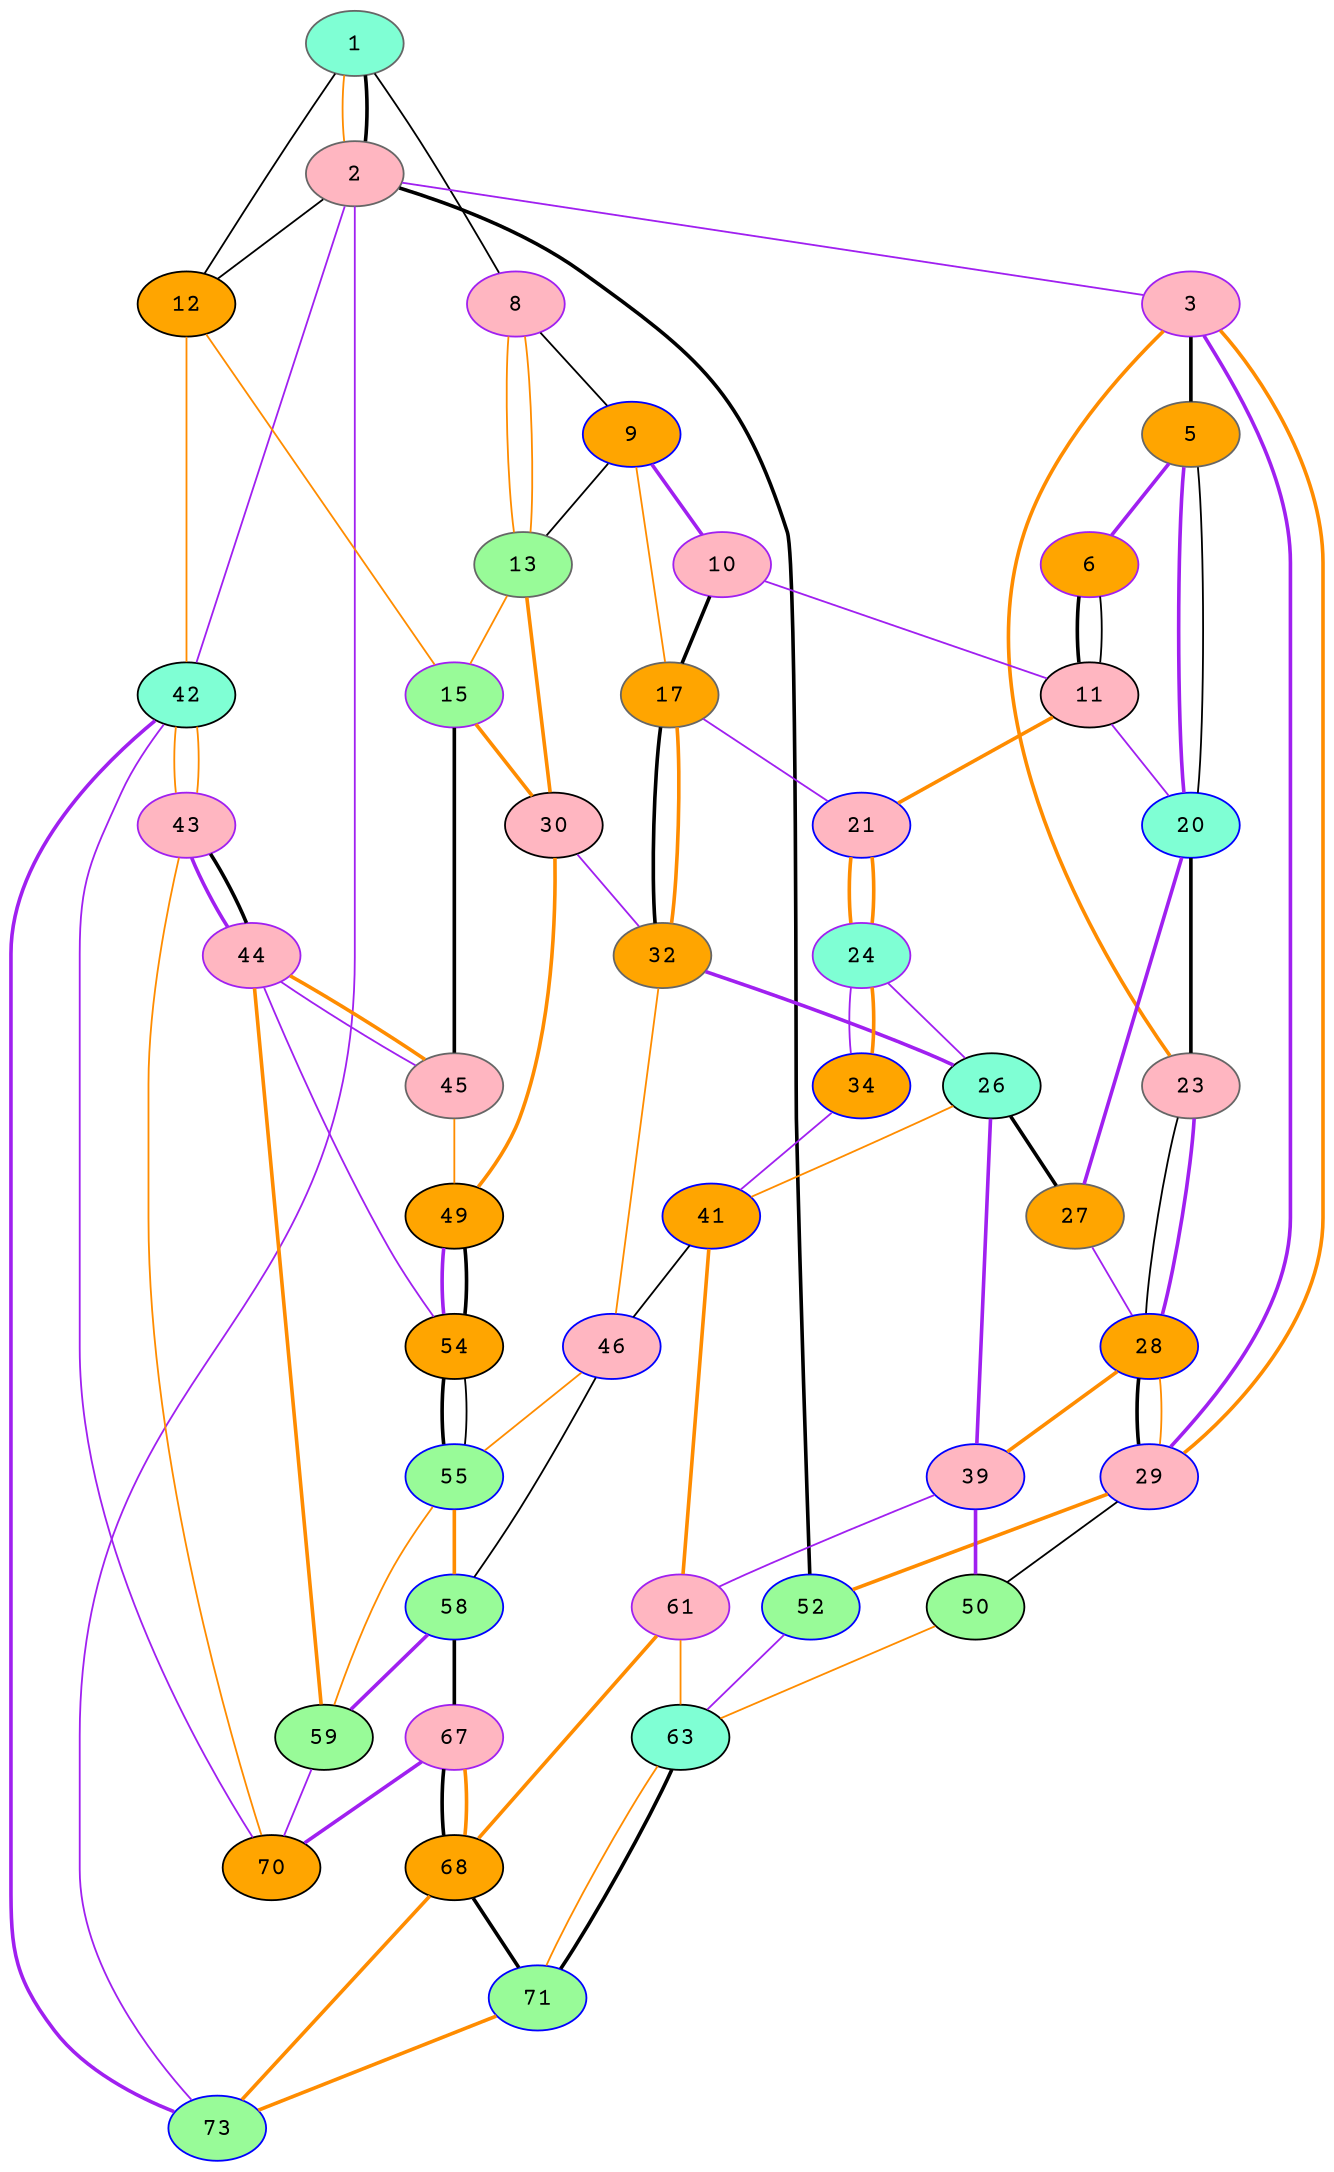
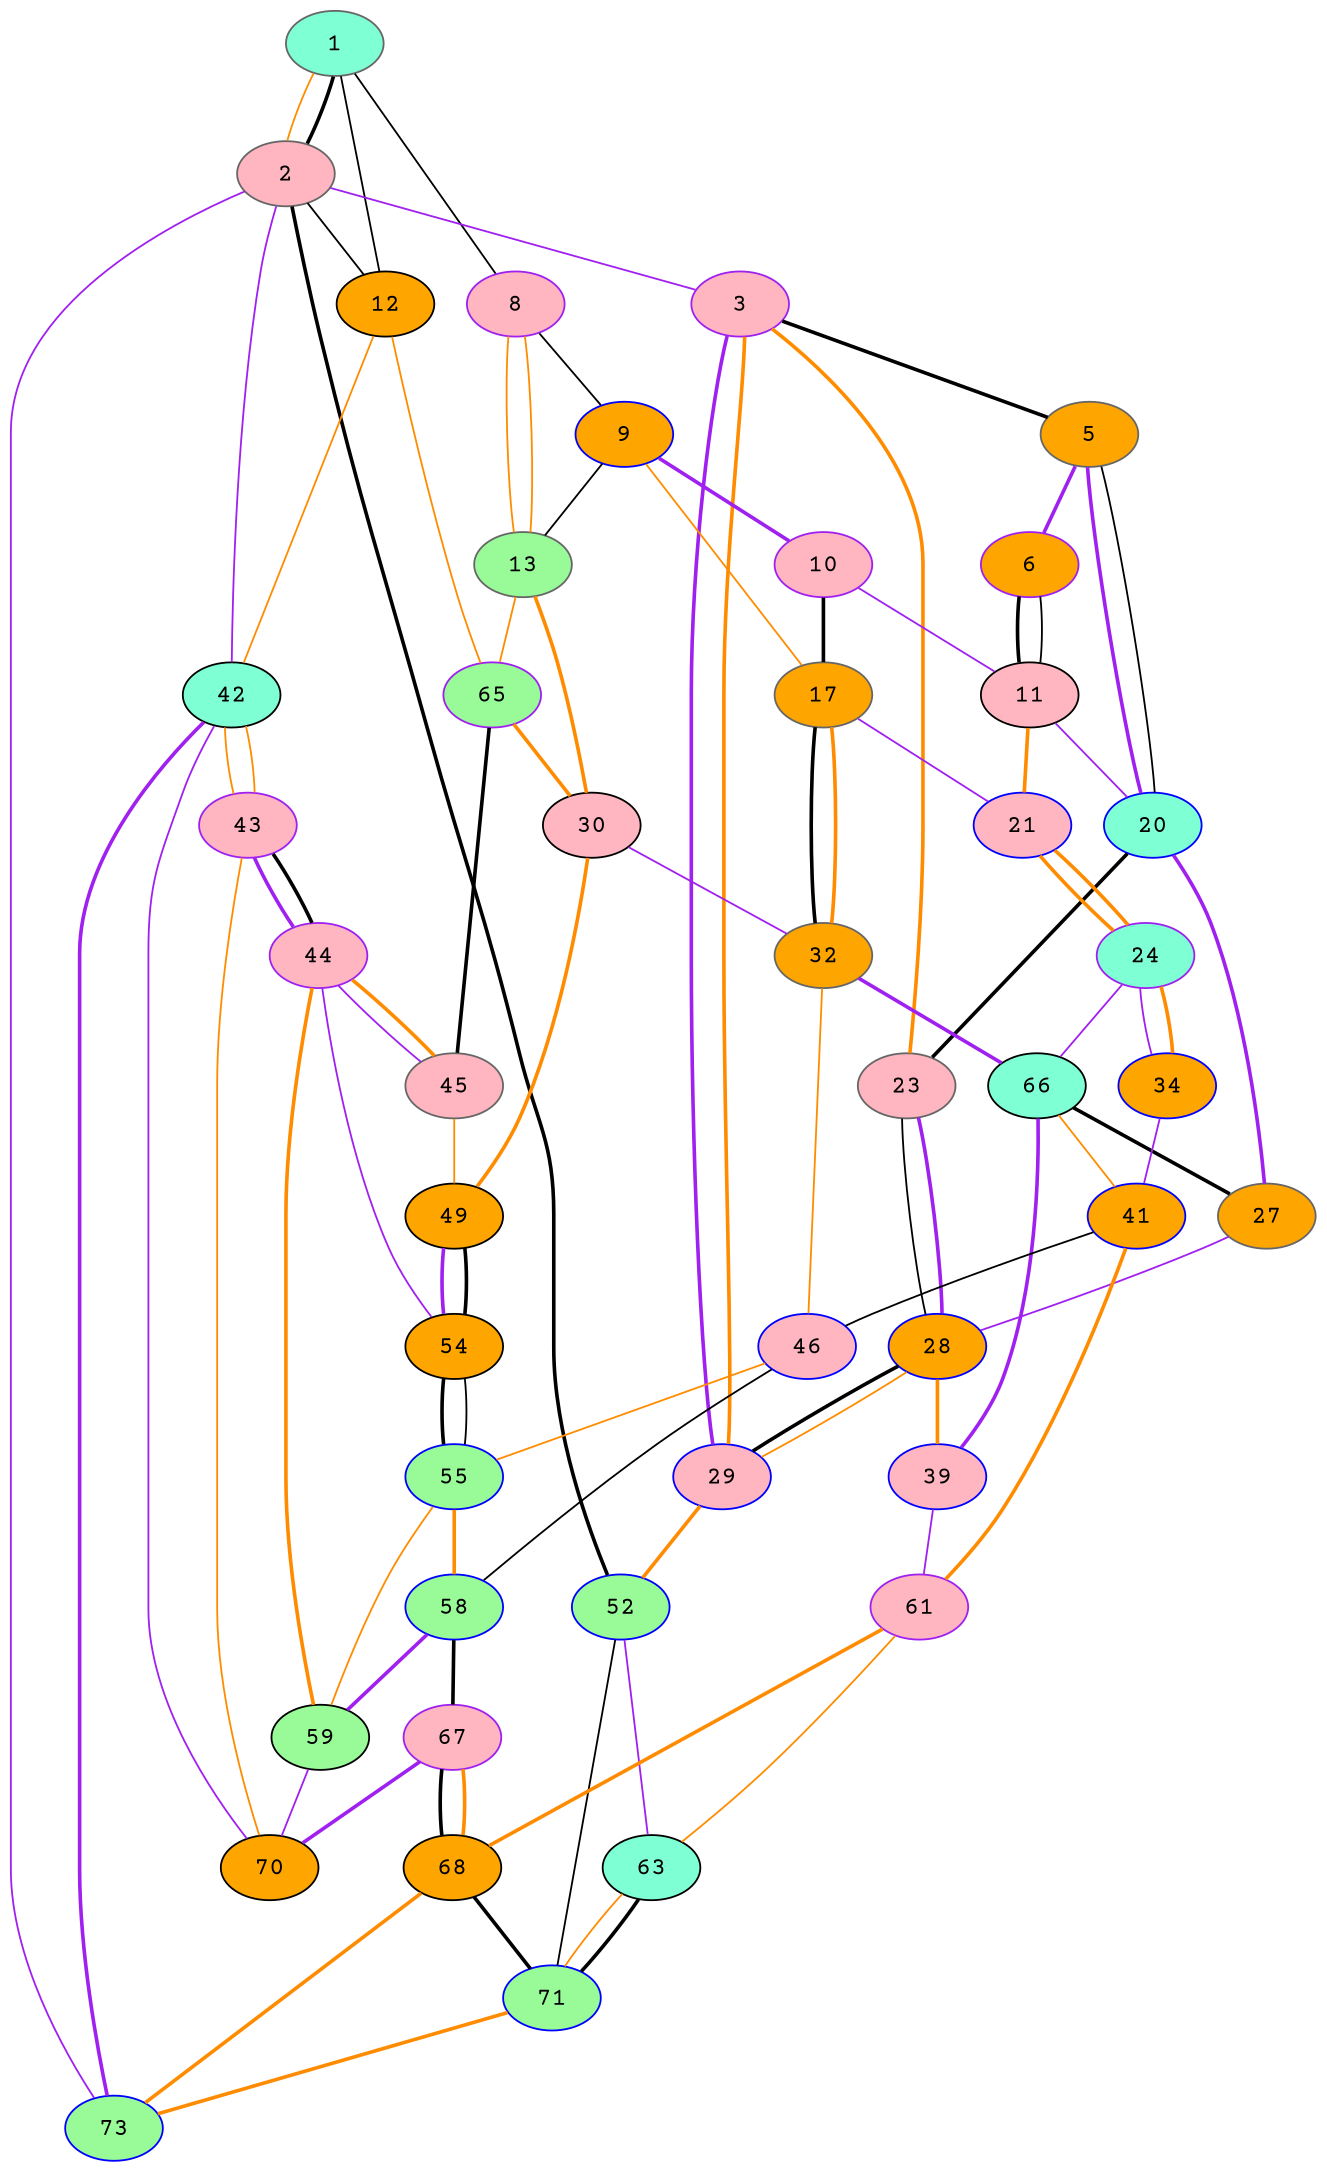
node "15": label "15" -> "65"
node "26": label "26" -> "66"
node "50": removed
edge "52" -- "71": added
